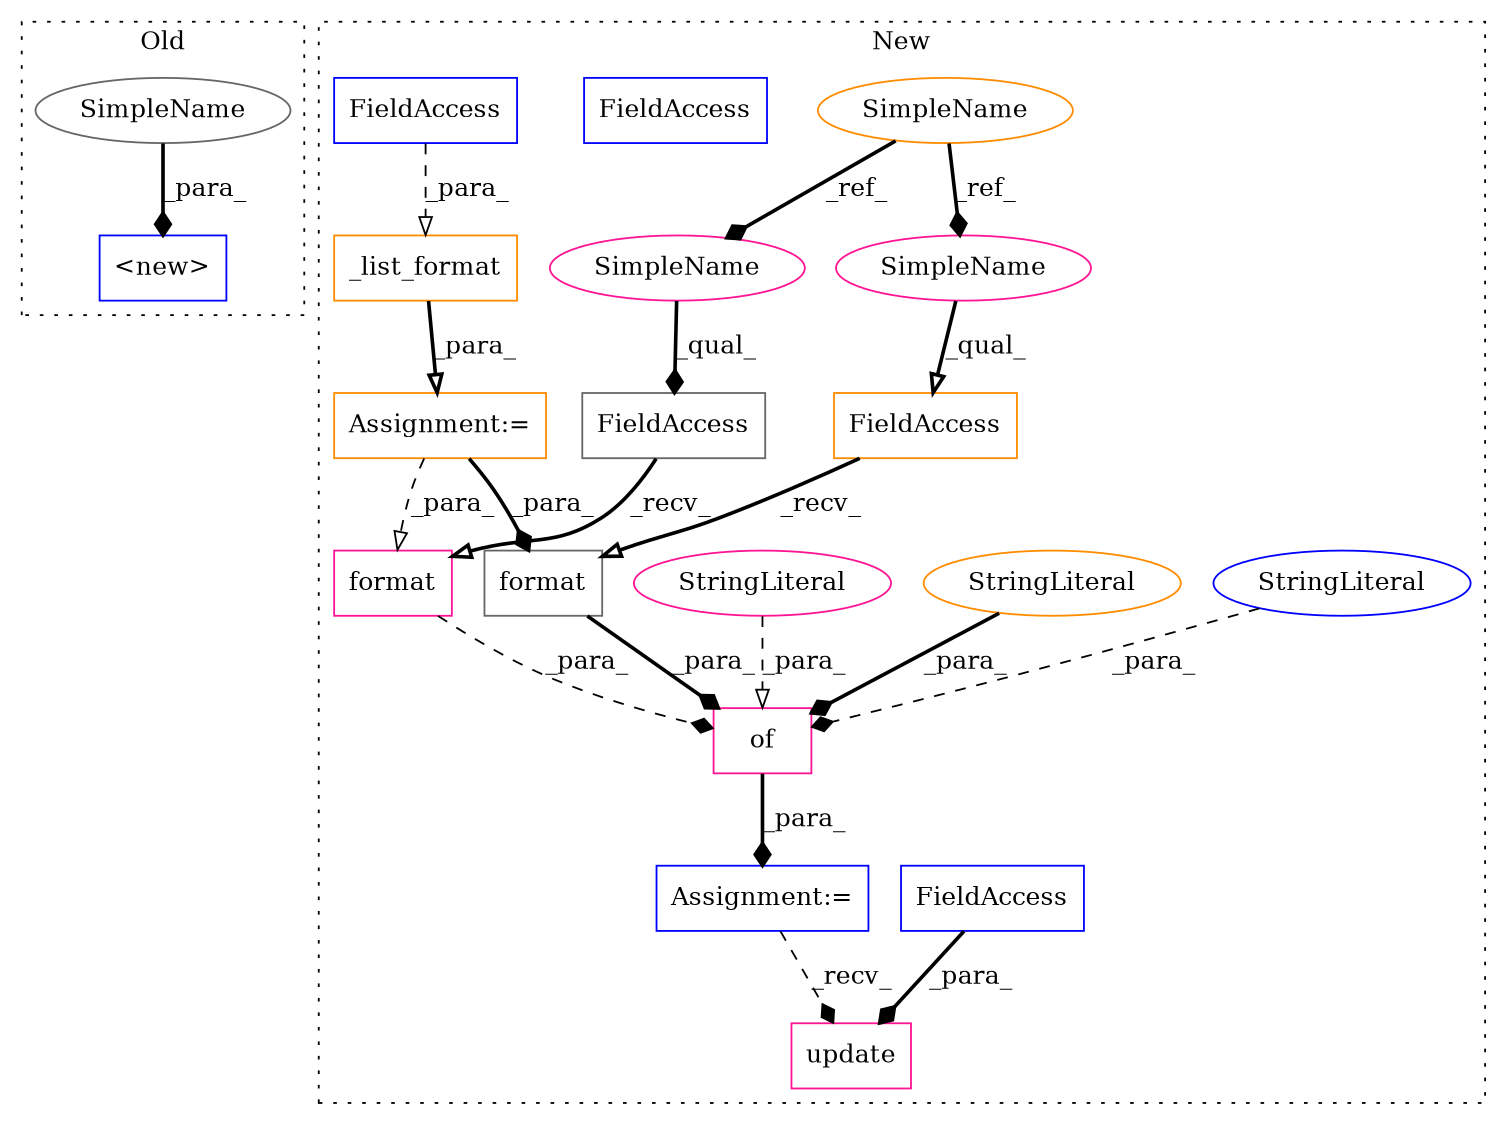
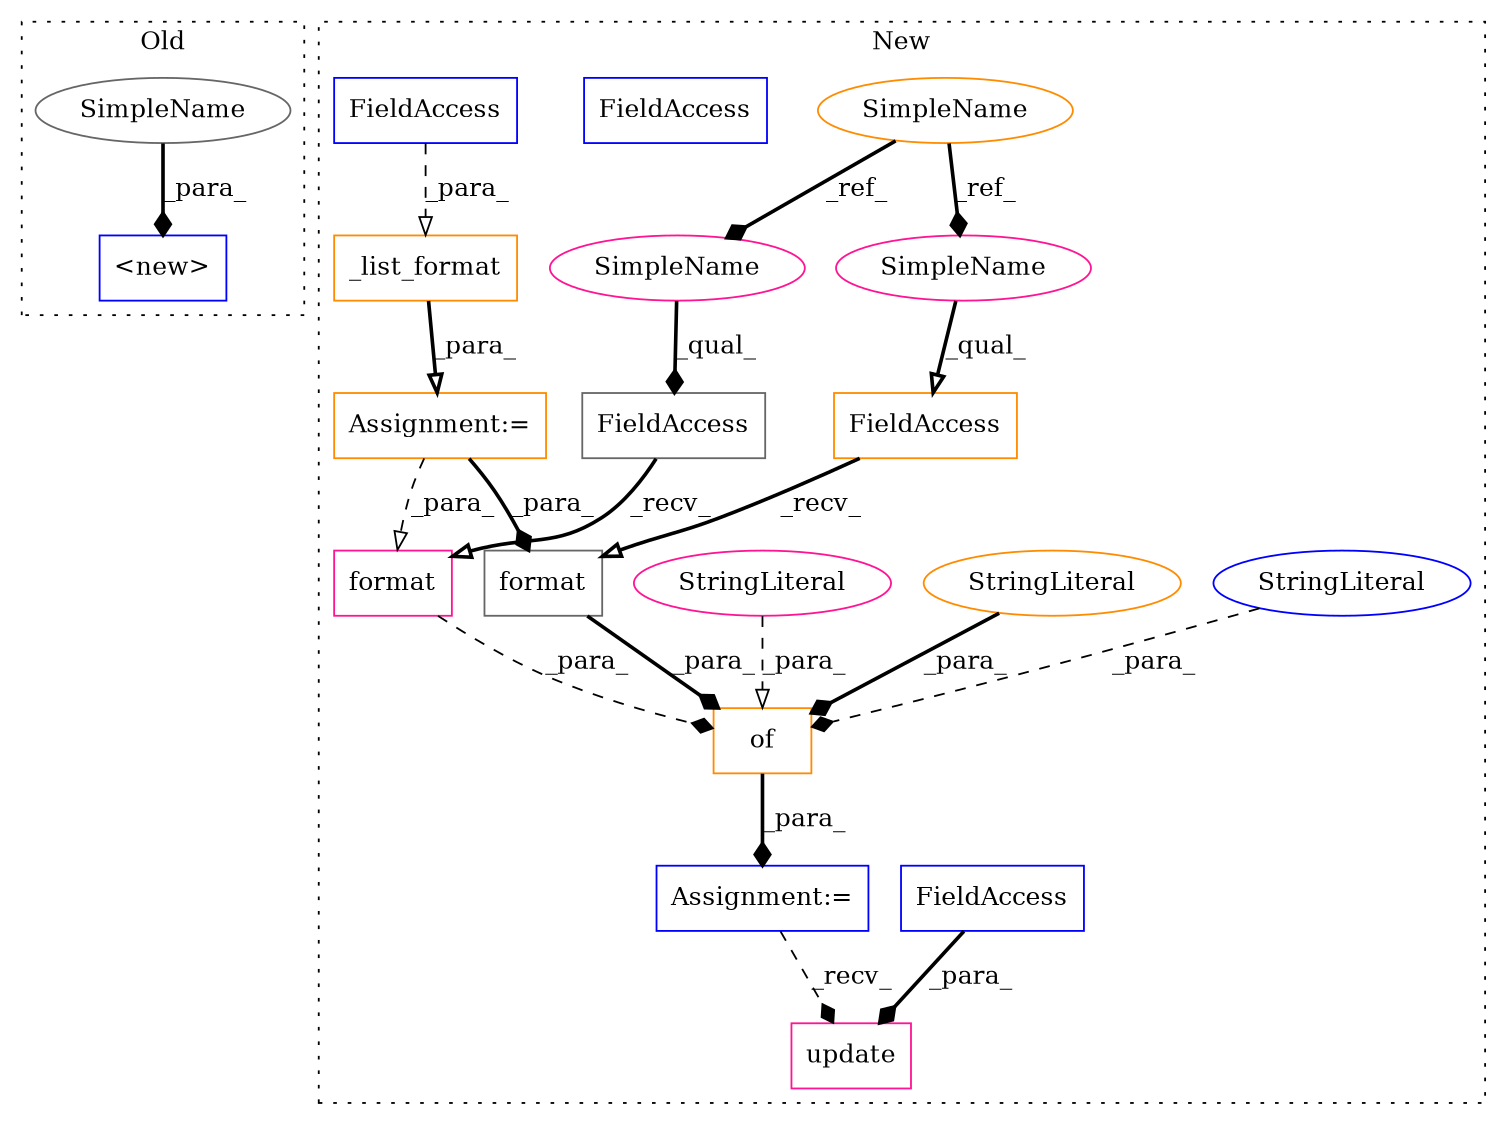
node "of": color deeppink -> darkorange
